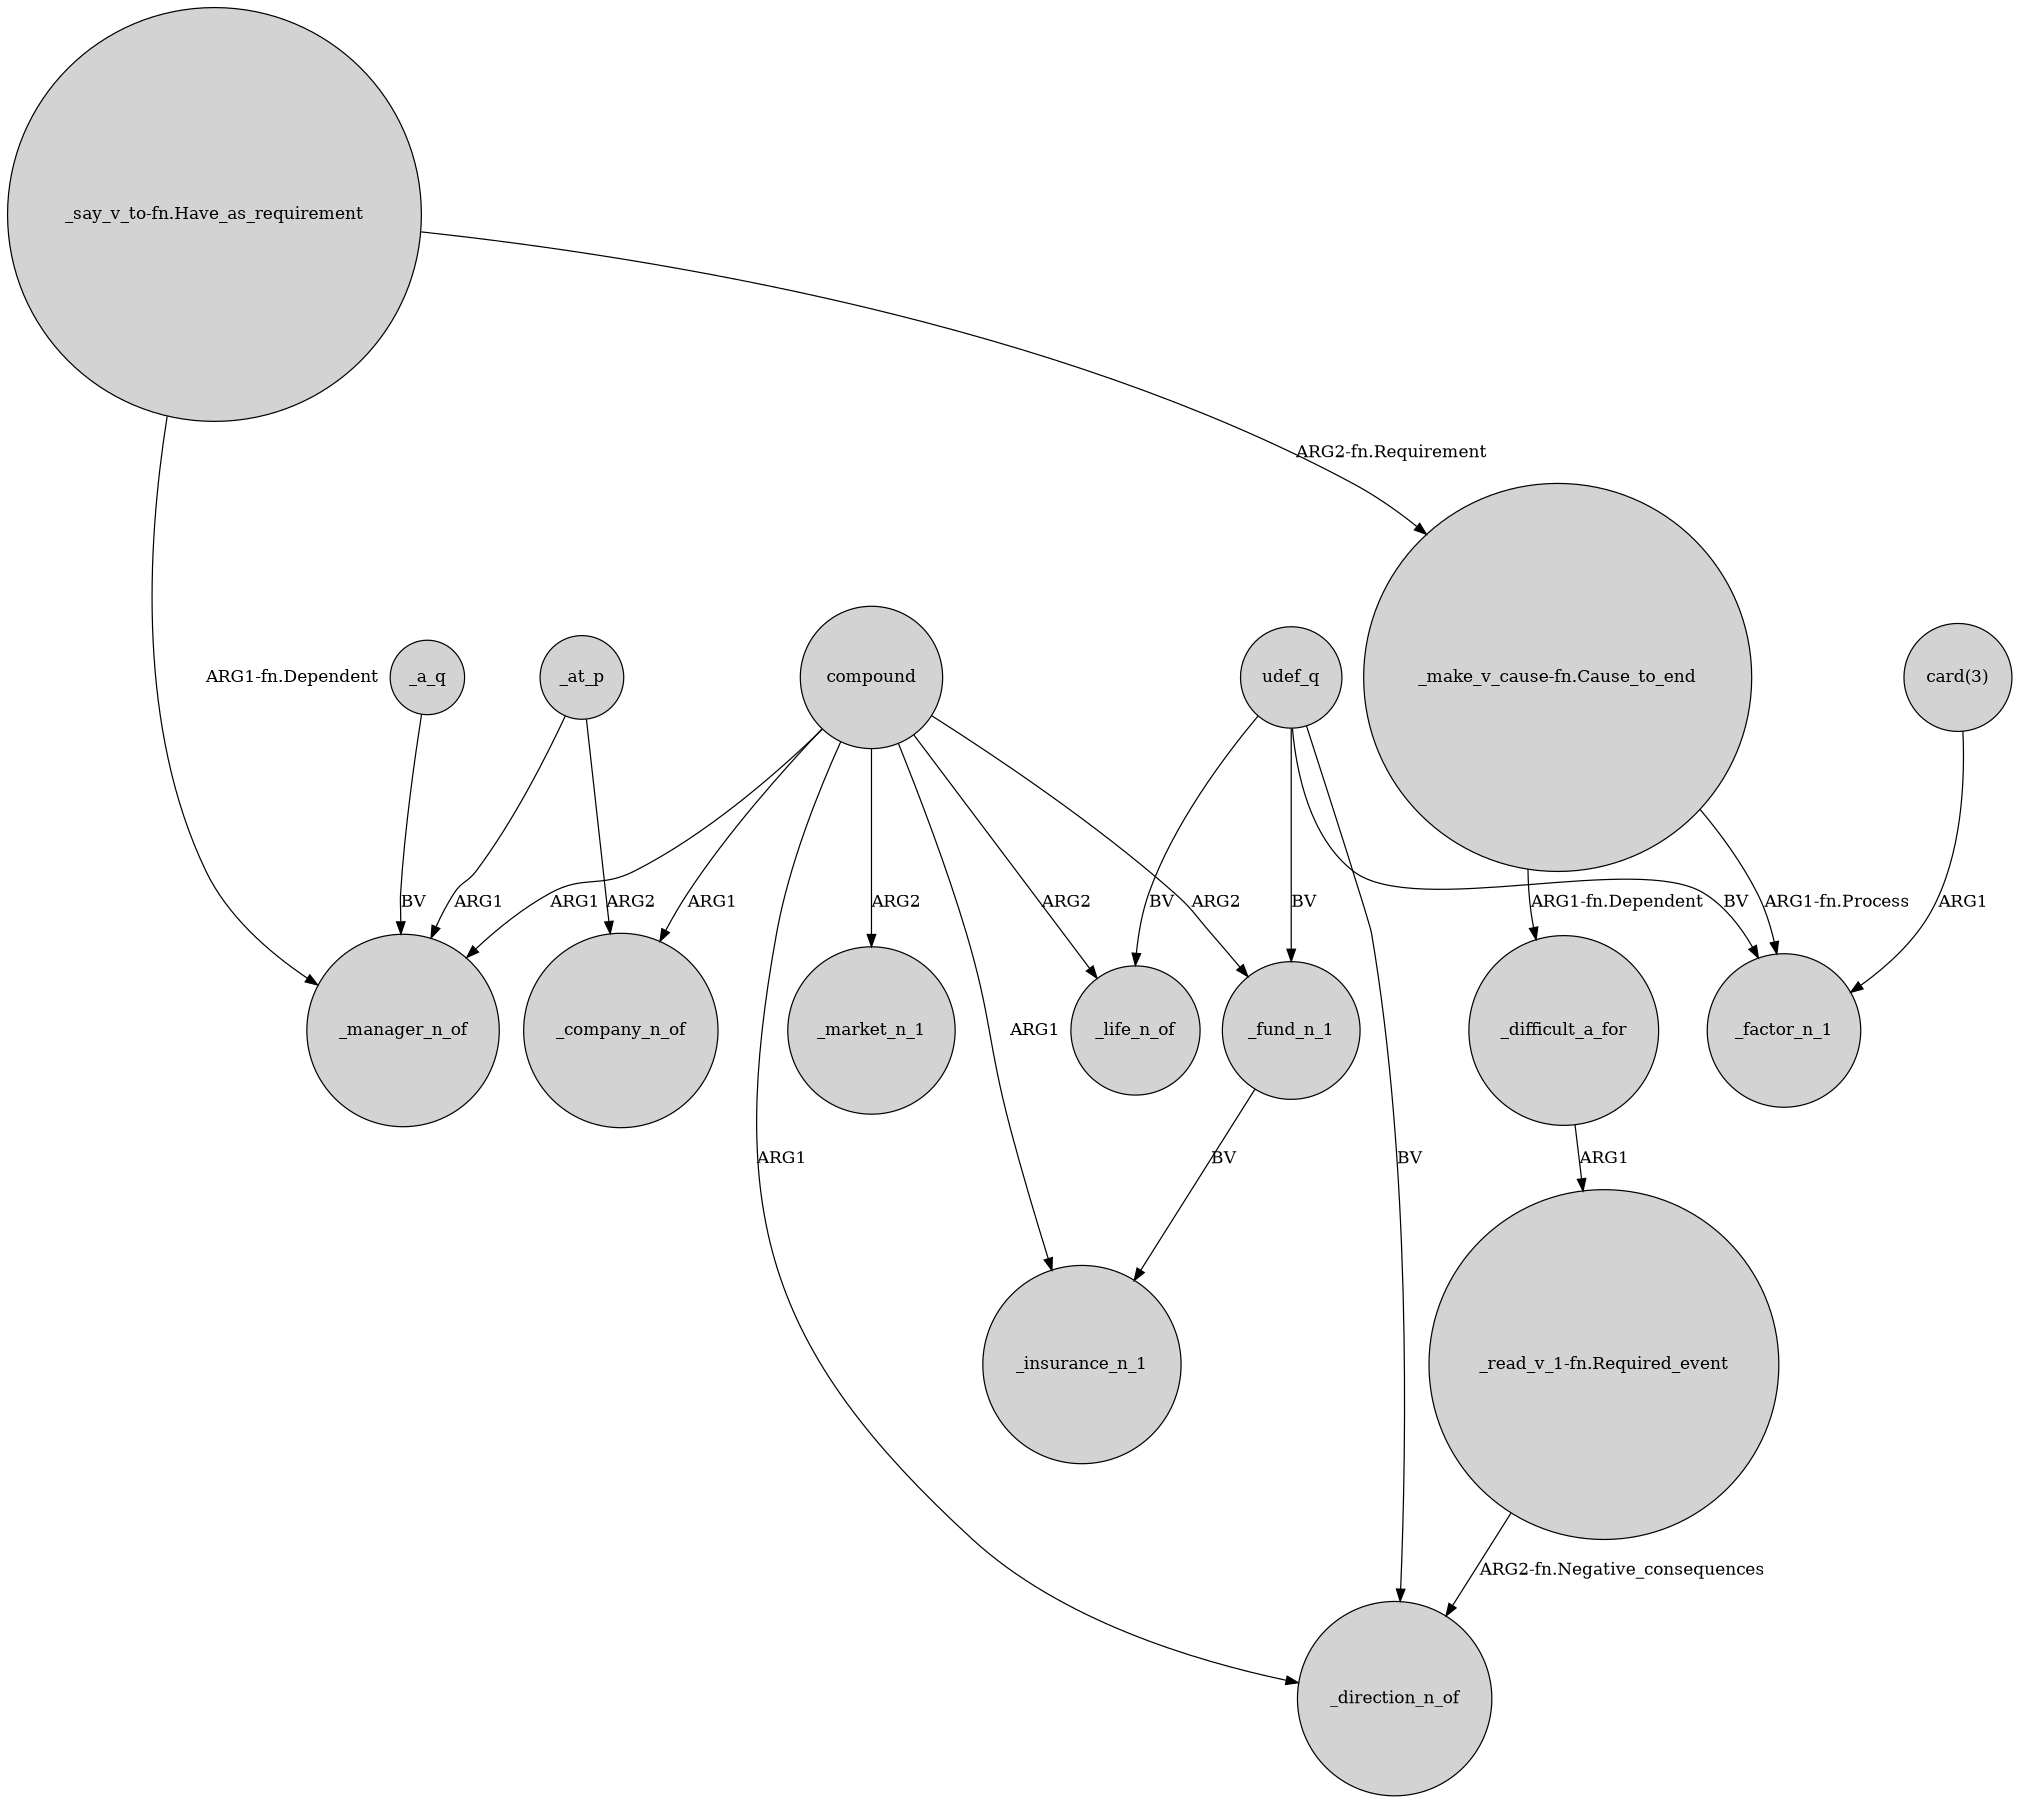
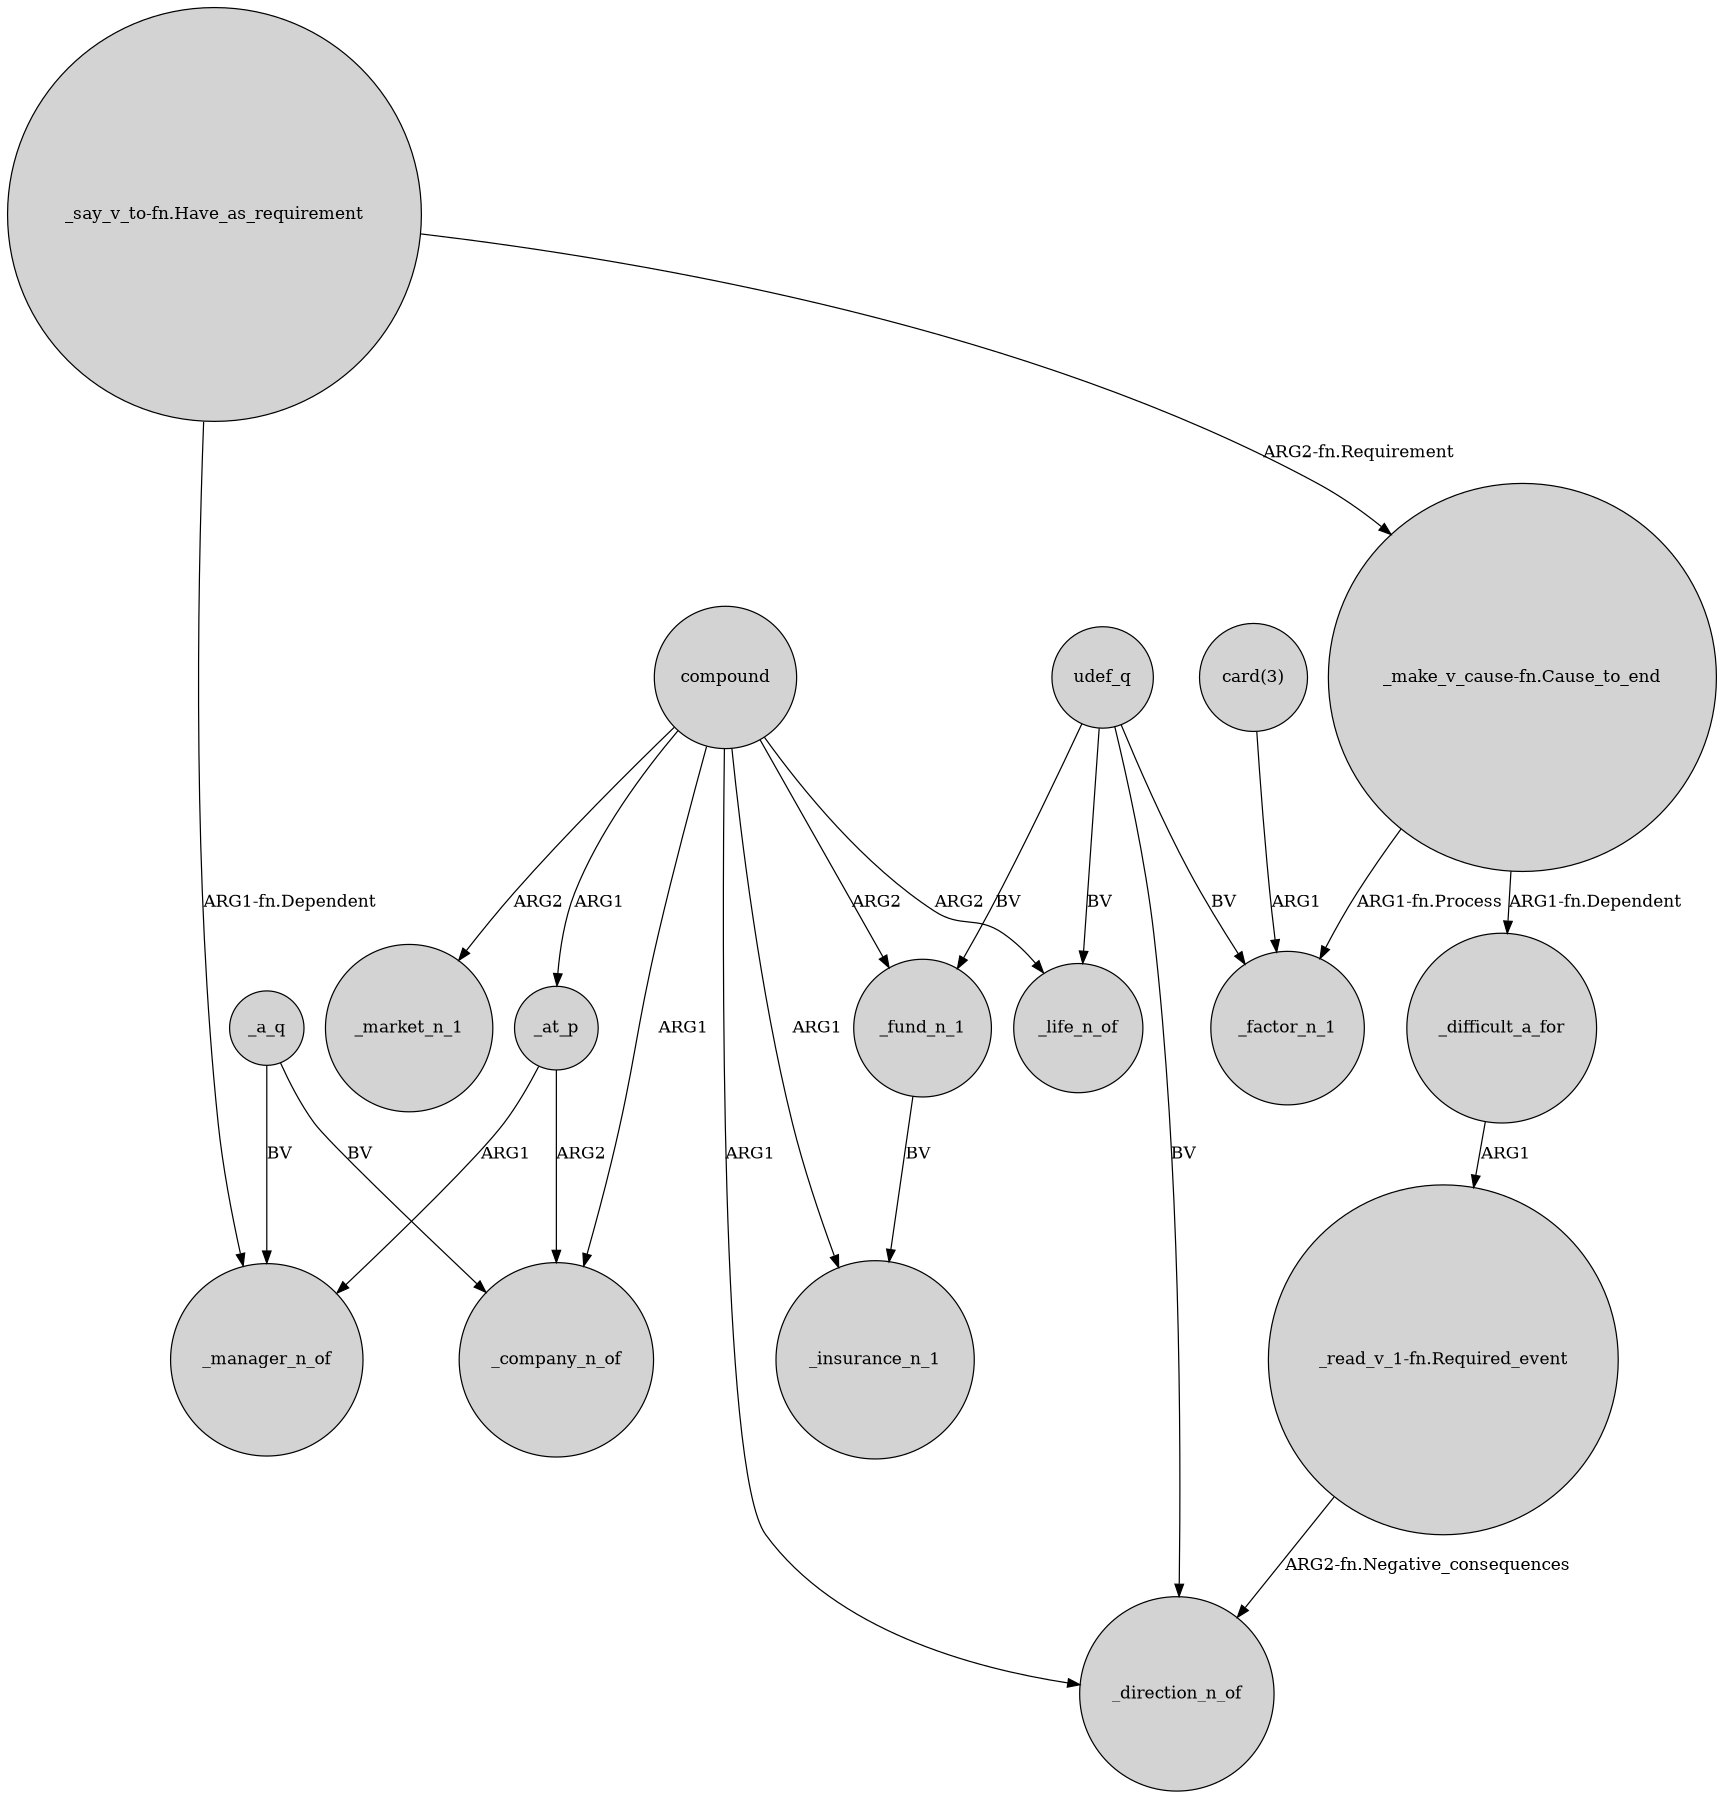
edge "compound" -> "_manager_n_of": now "compound" -> "_at_p"
edge "_a_q" -> "_company_n_of": added, label "BV"
